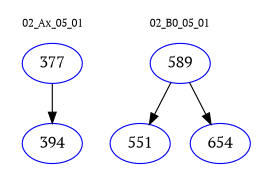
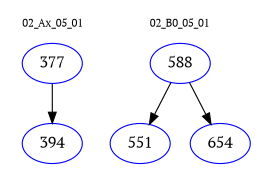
node "589": label "589" -> "588"
